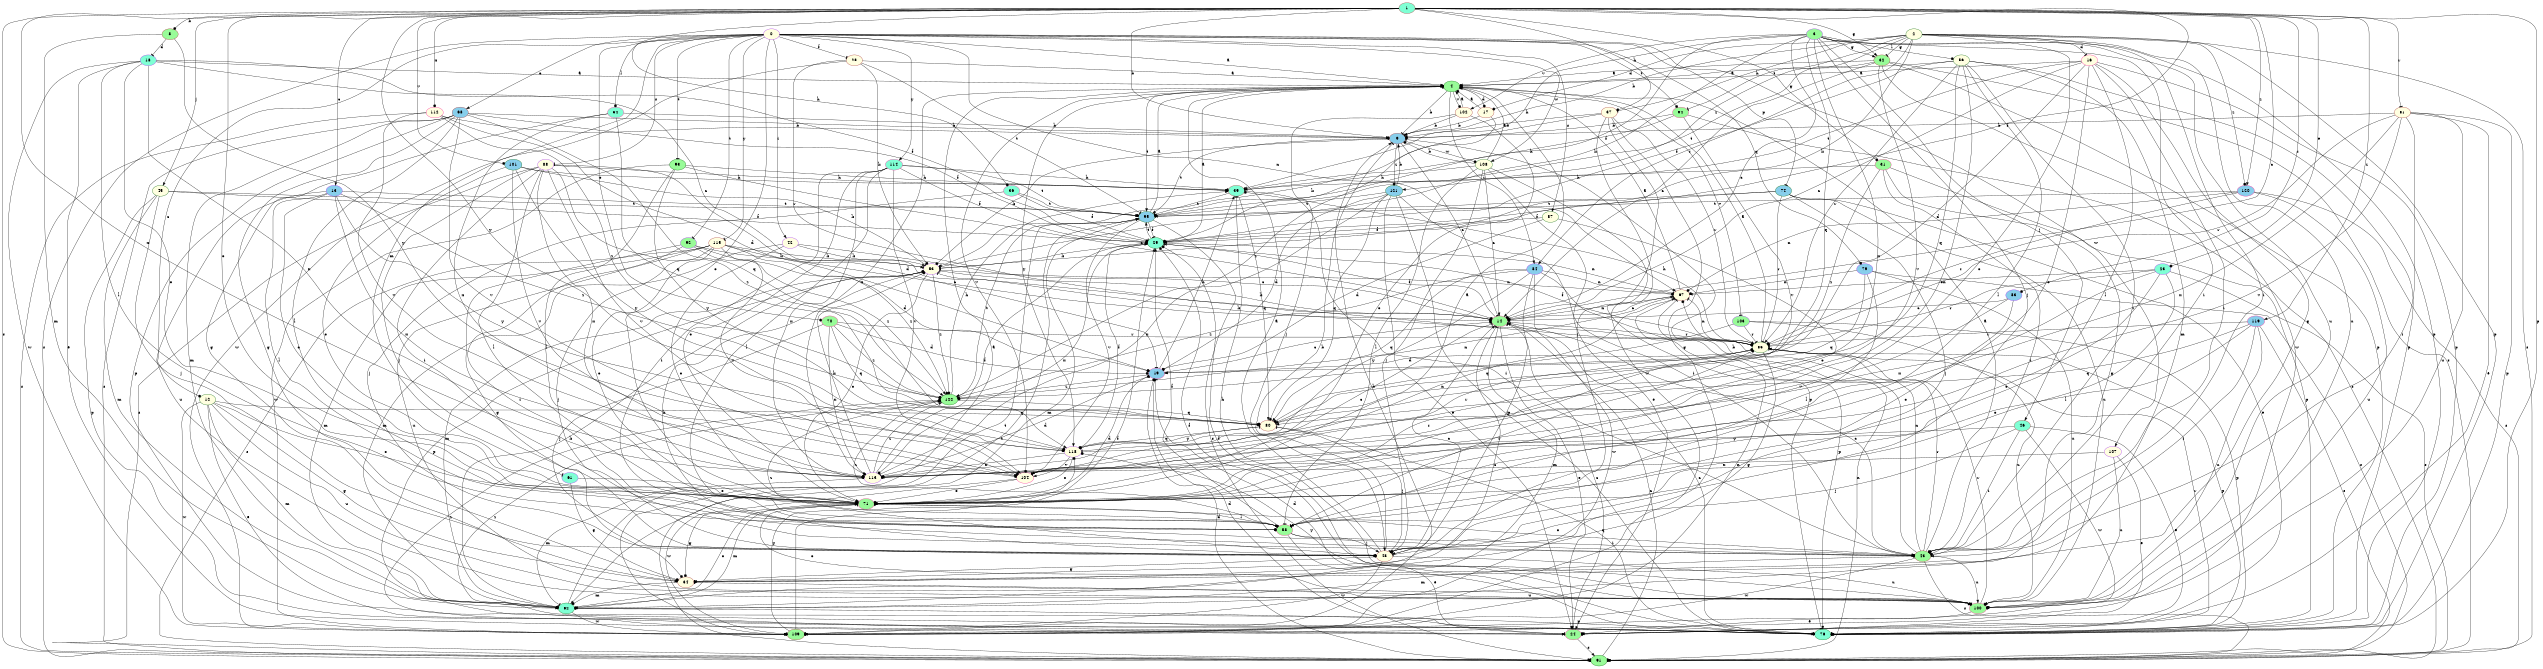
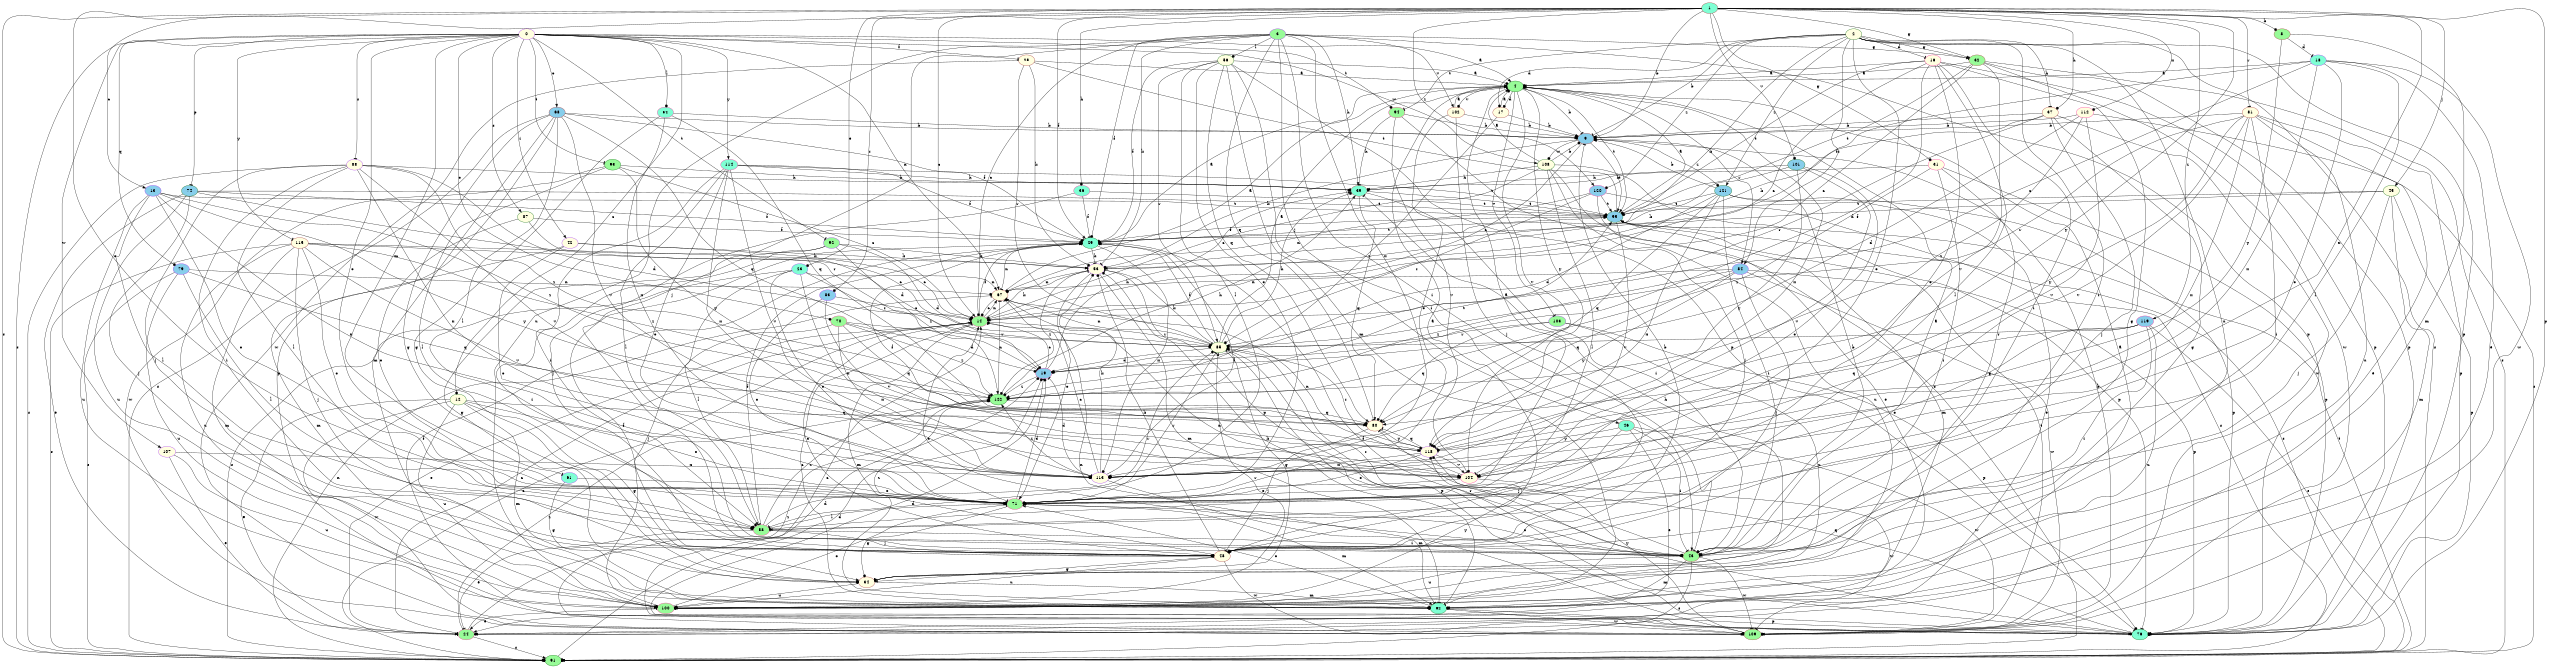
node "31": fillcolor palegreen -> lightyellow
edge "81" -> "118": added, label "y"
edge "53" -> "76": now "53" -> "43"
